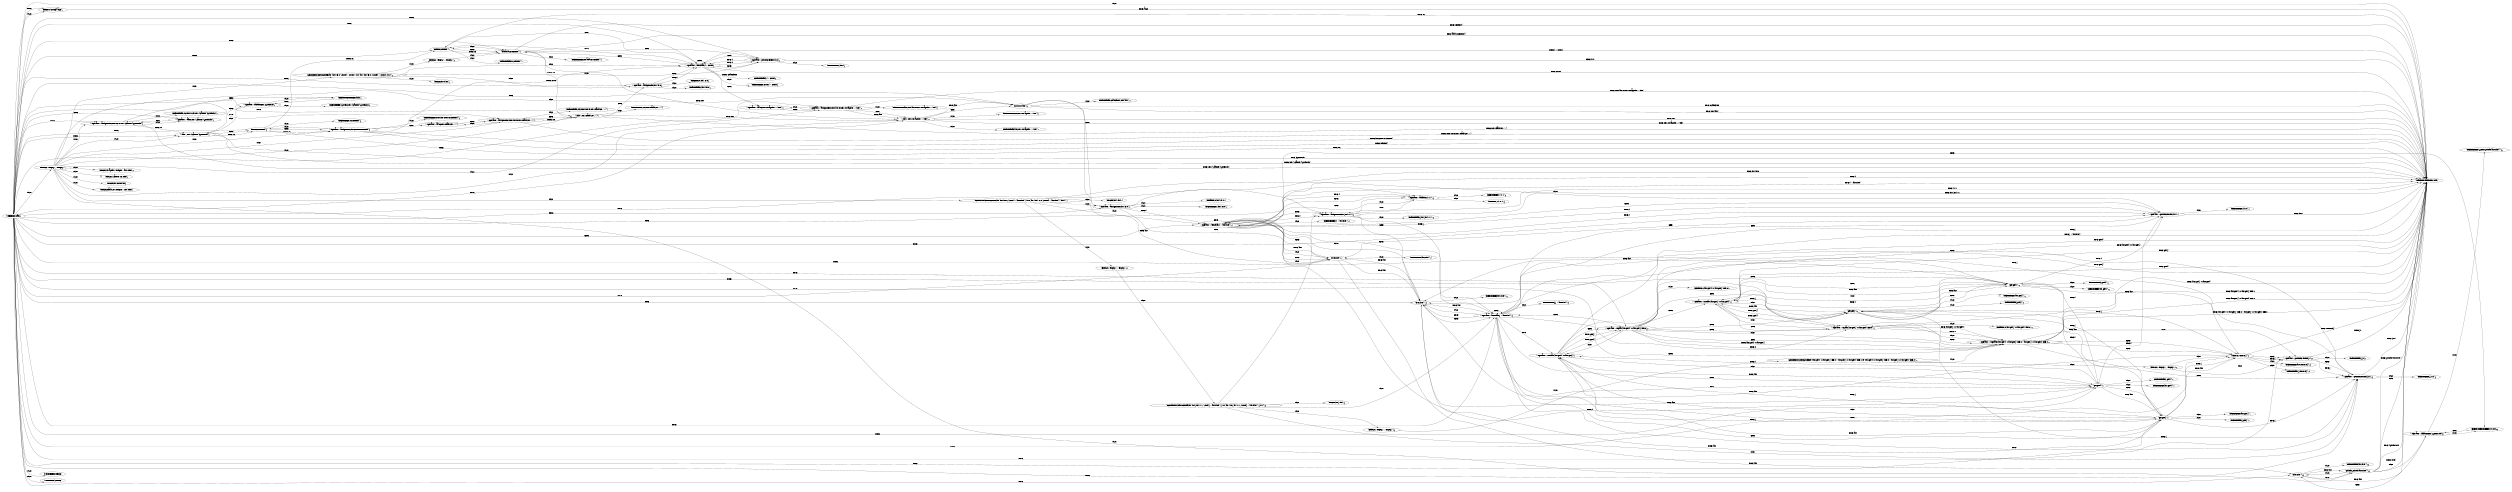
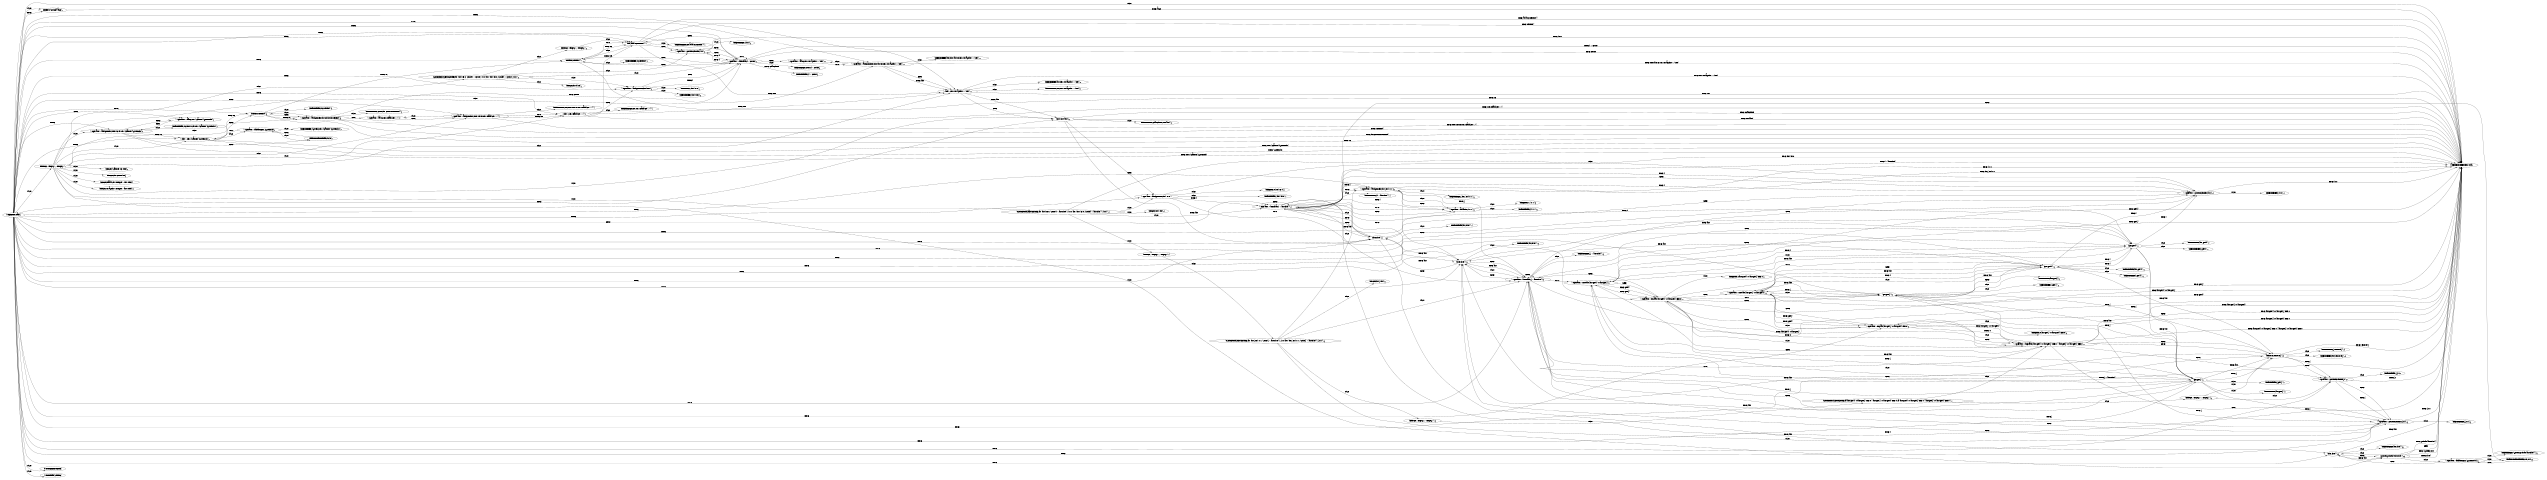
edge "(add,add(sc.nextInt()))" -> "(<init>,new HashSet<>())": reversed
edge "(<operator>.assignment,ANY sc = new Scanner(System.in))" -> "(<operator>.alloc,new Scanner(System.in))": label "AST: " -> "DDG: "
edge "(<operator>.equals,list.get(i) % list.get(j) == 0)" -> "(<operator>.modulo,list.get(i) % list.get(j))": removed, label "AST:"
